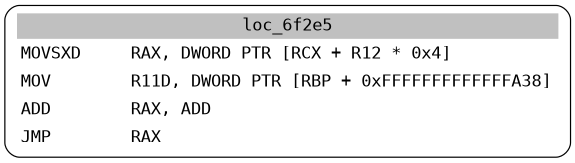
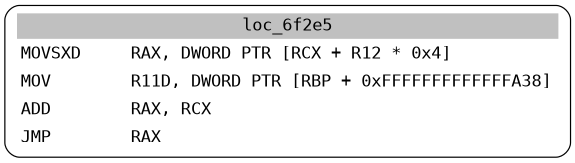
node "loc_6f2e5": text "ADD        RAX, ADD" -> "ADD        RAX, RCX"
